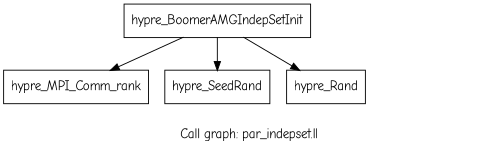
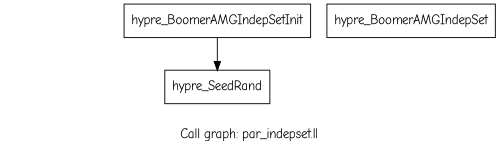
node "hypre_BoomerAMGIndepSet": added
node "hypre_MPI_Comm_rank": removed
node "hypre_Rand": removed
